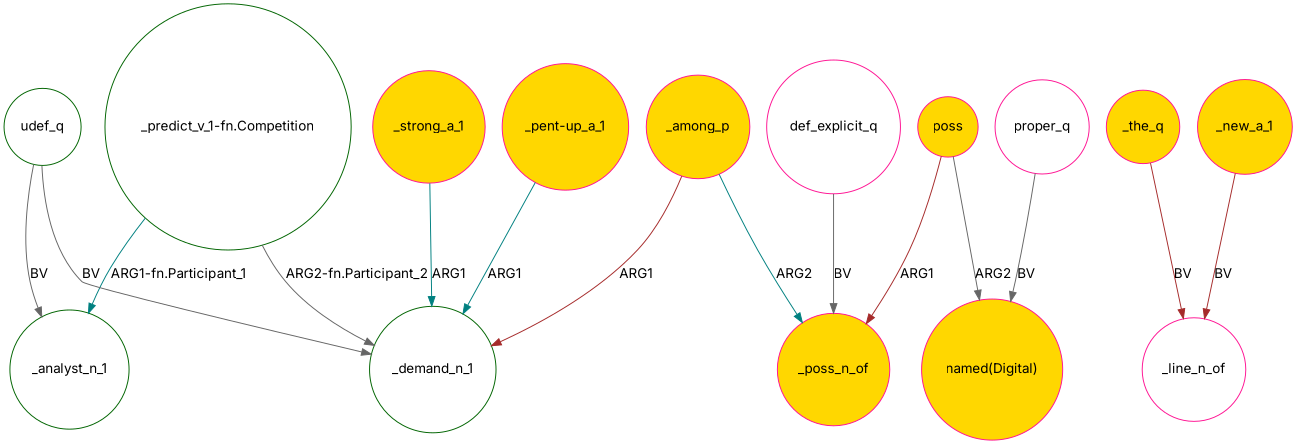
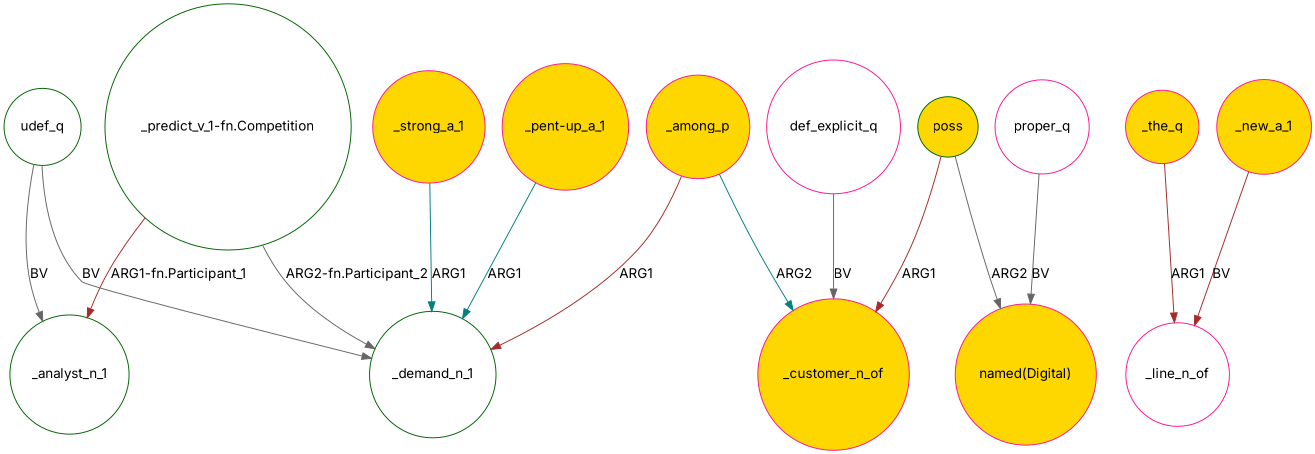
node "poss": color deeppink -> darkgreen
edge "_predict_v_1-fn.Competition" -> "_analyst_n_1": color teal -> brown
edge "_the_q" -> "_line_n_of": label "BV" -> "ARG1"
node "_poss_n_of": label "_poss_n_of" -> "_customer_n_of"
